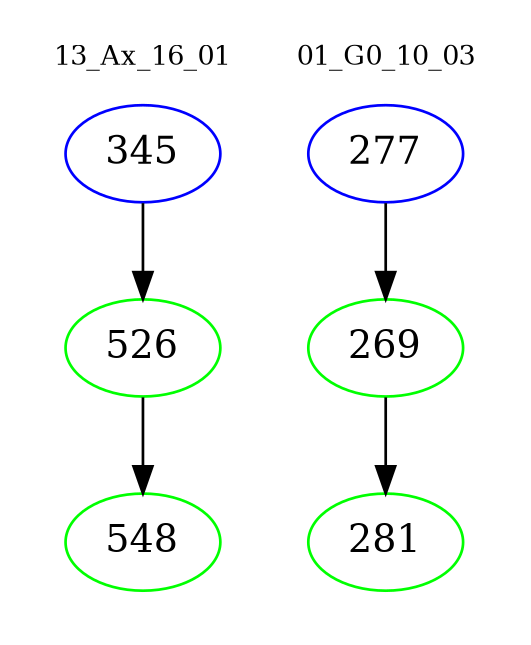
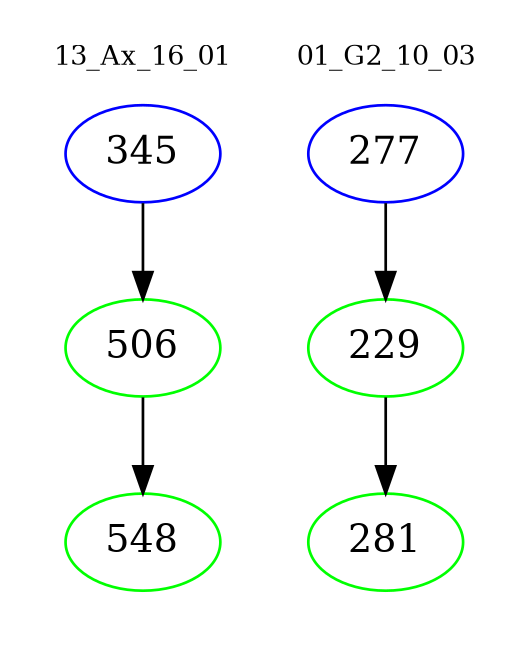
cluster "01_G0_10_03": label "01_G0_10_03" -> "01_G2_10_03"
node "526": label "526" -> "506"
node "269": label "269" -> "229"
